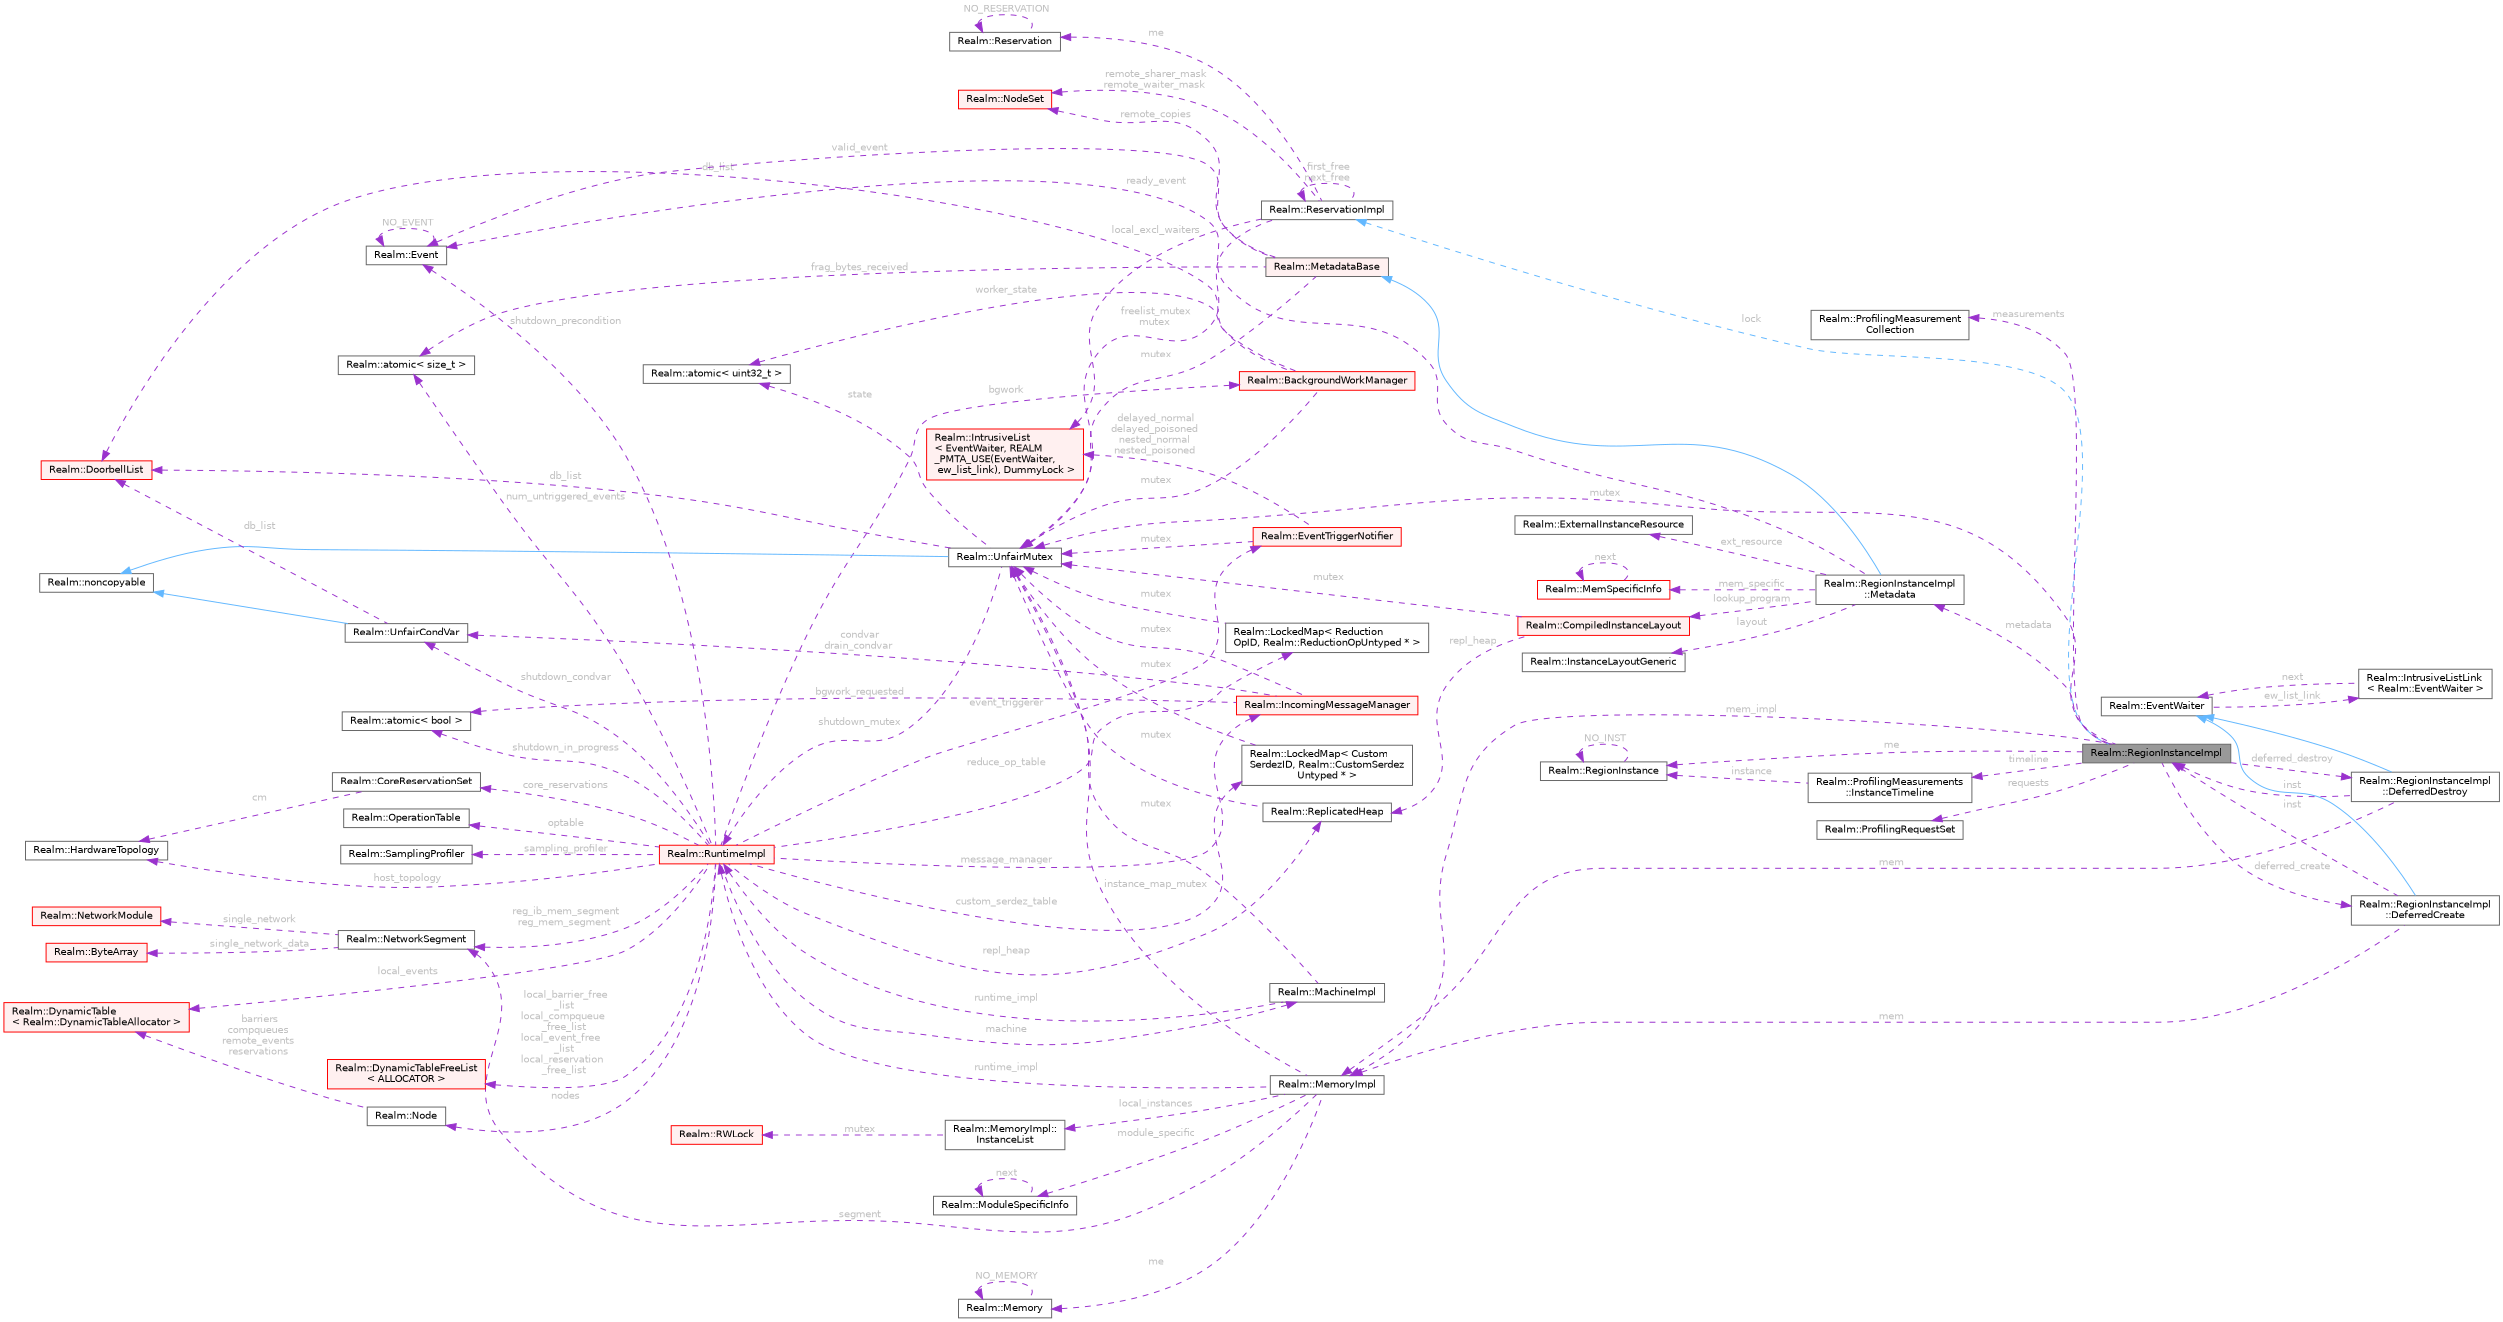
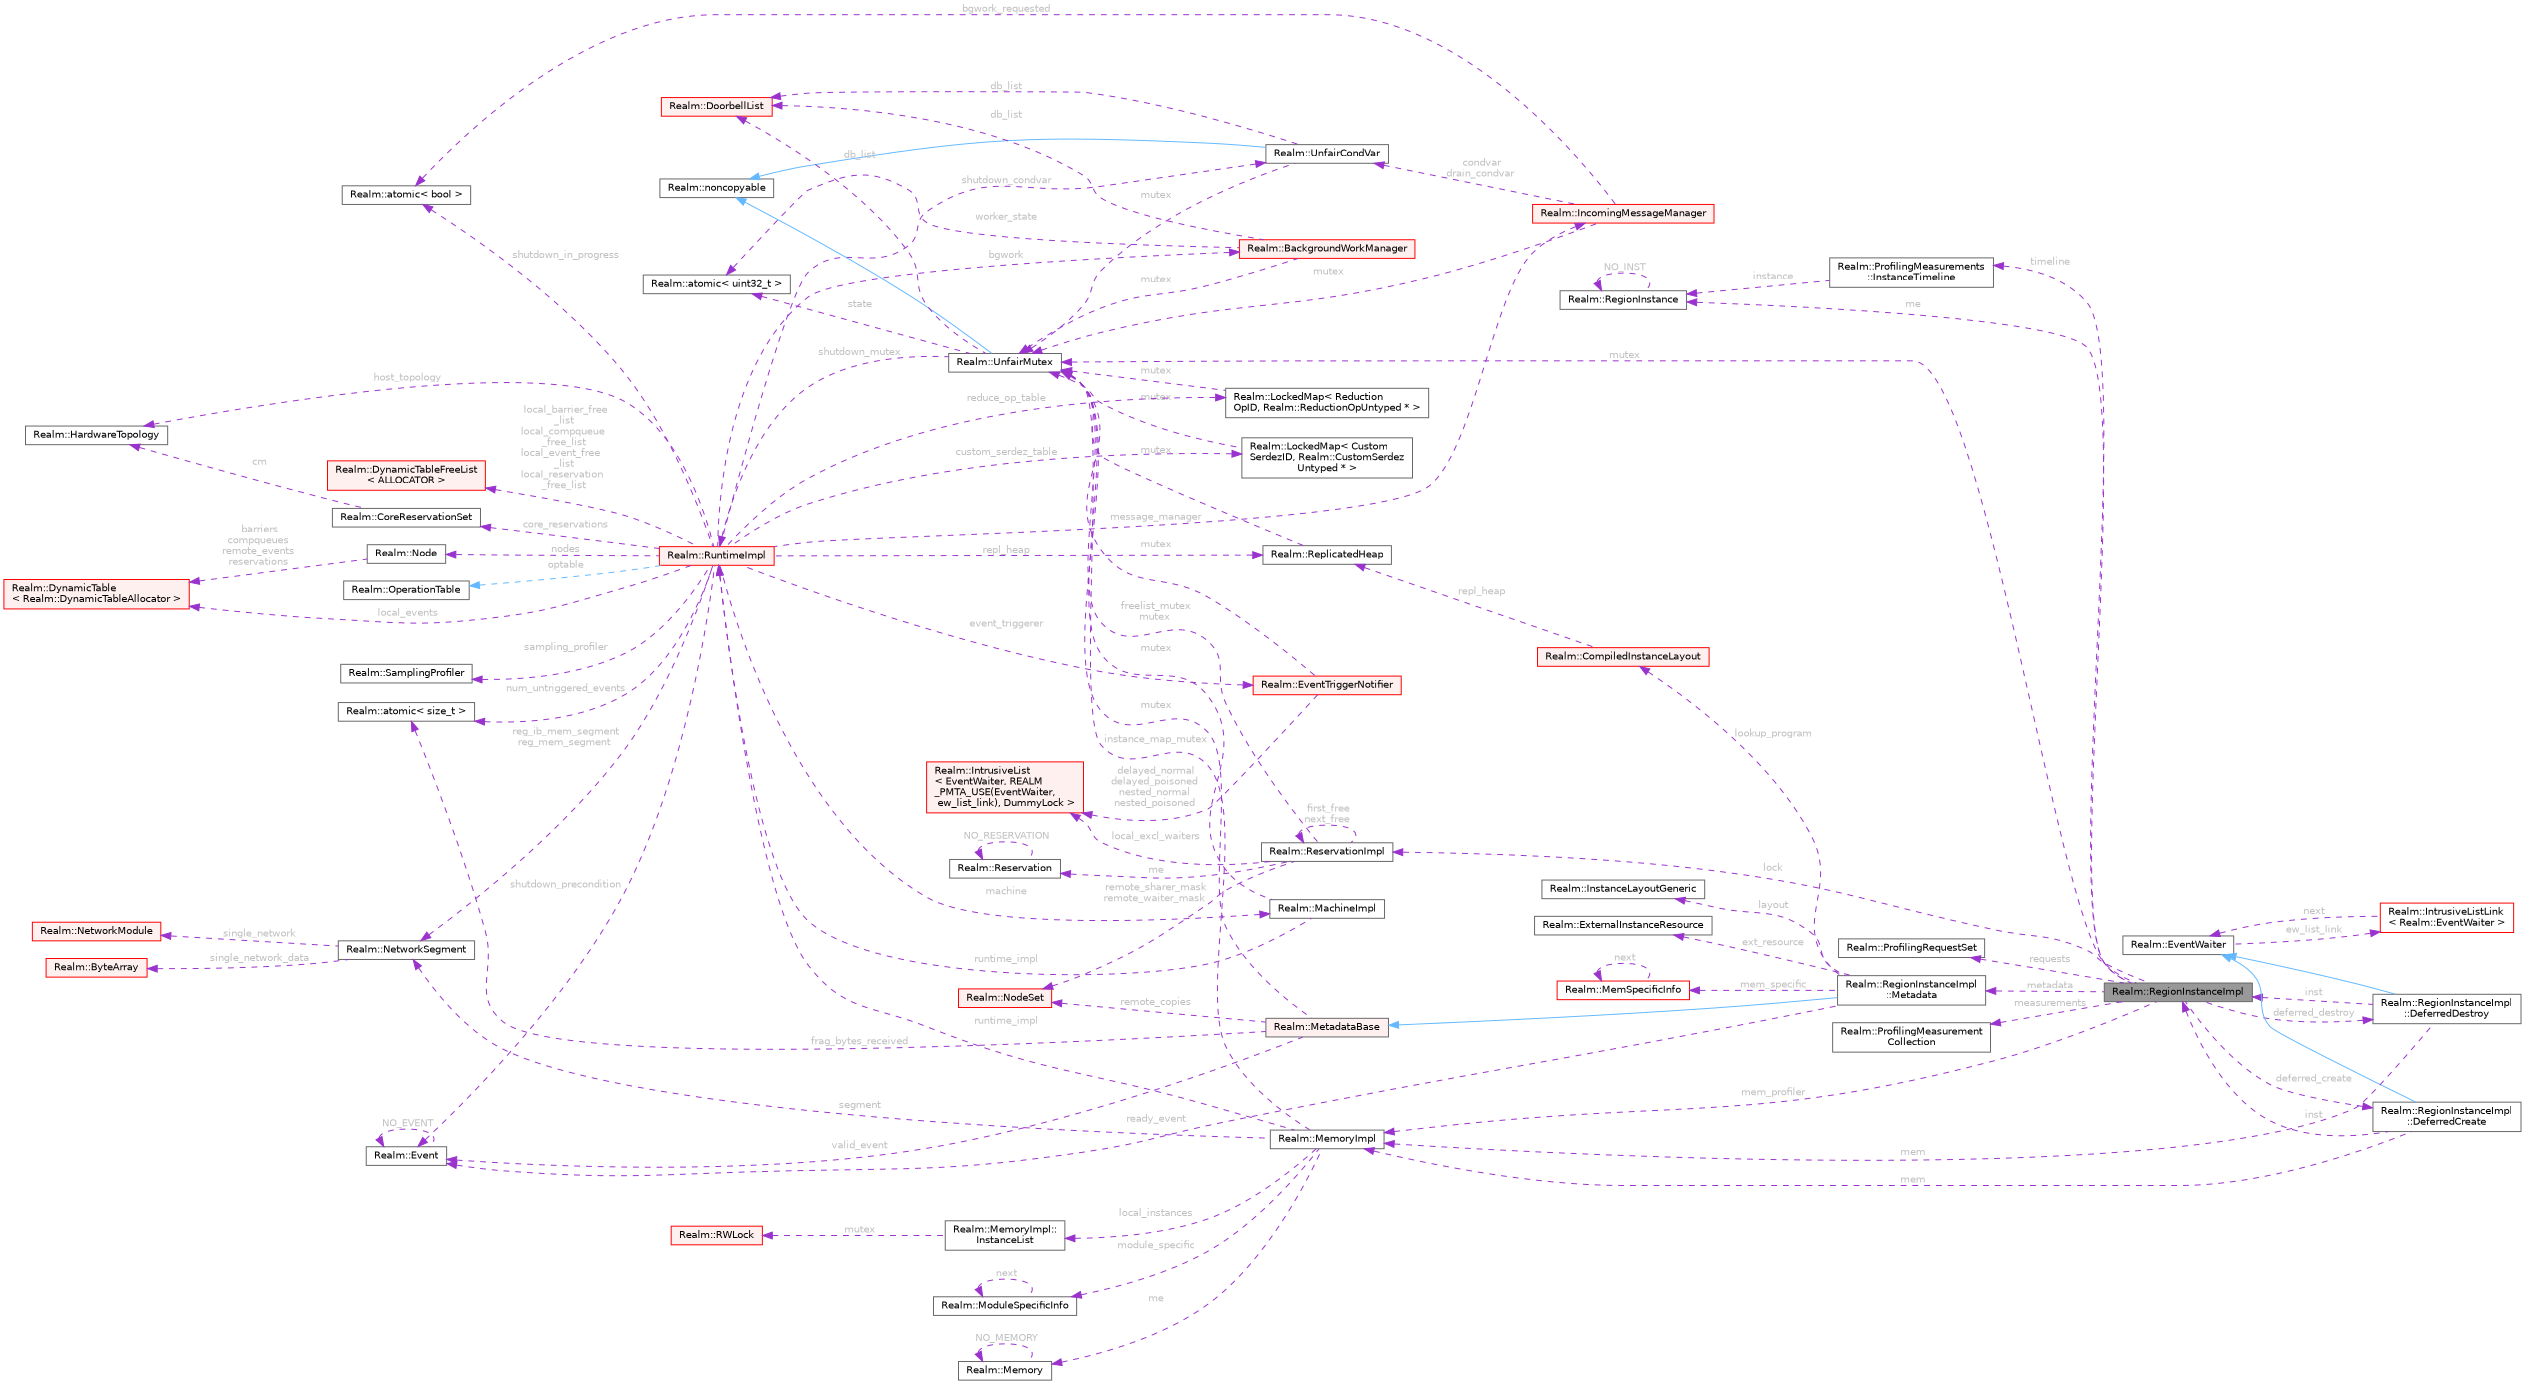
edge "Realm::RegionInstanceImpl" -> "Realm::ReservationImpl": color steelblue1 -> darkorchid3
edge "Realm::CompiledInstanceLayout" -> "Realm::UnfairMutex": now "Realm::UnfairCondVar" -> "Realm::UnfairMutex"
node "Realm::IntrusiveListLink < Realm::EventWaiter >": color gray40 -> red
edge "Realm::RegionInstanceImpl" -> "Realm::MemoryImpl": label " mem_impl" -> " mem_profiler"
edge "Realm::RuntimeImpl" -> "Realm::OperationTable": color darkorchid3 -> steelblue1
